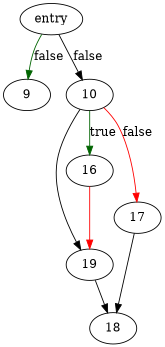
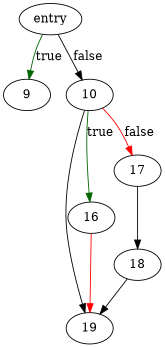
edge "entry" -> "9": label "false" -> "true"
edge "19" -> "18": reversed
